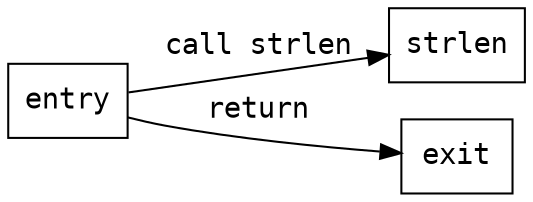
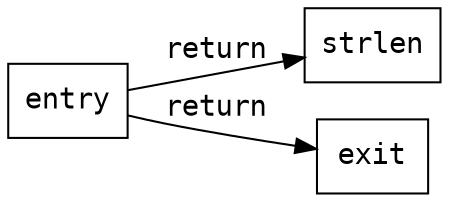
edge "entry" -> "strlen": label "call strlen" -> "return"
